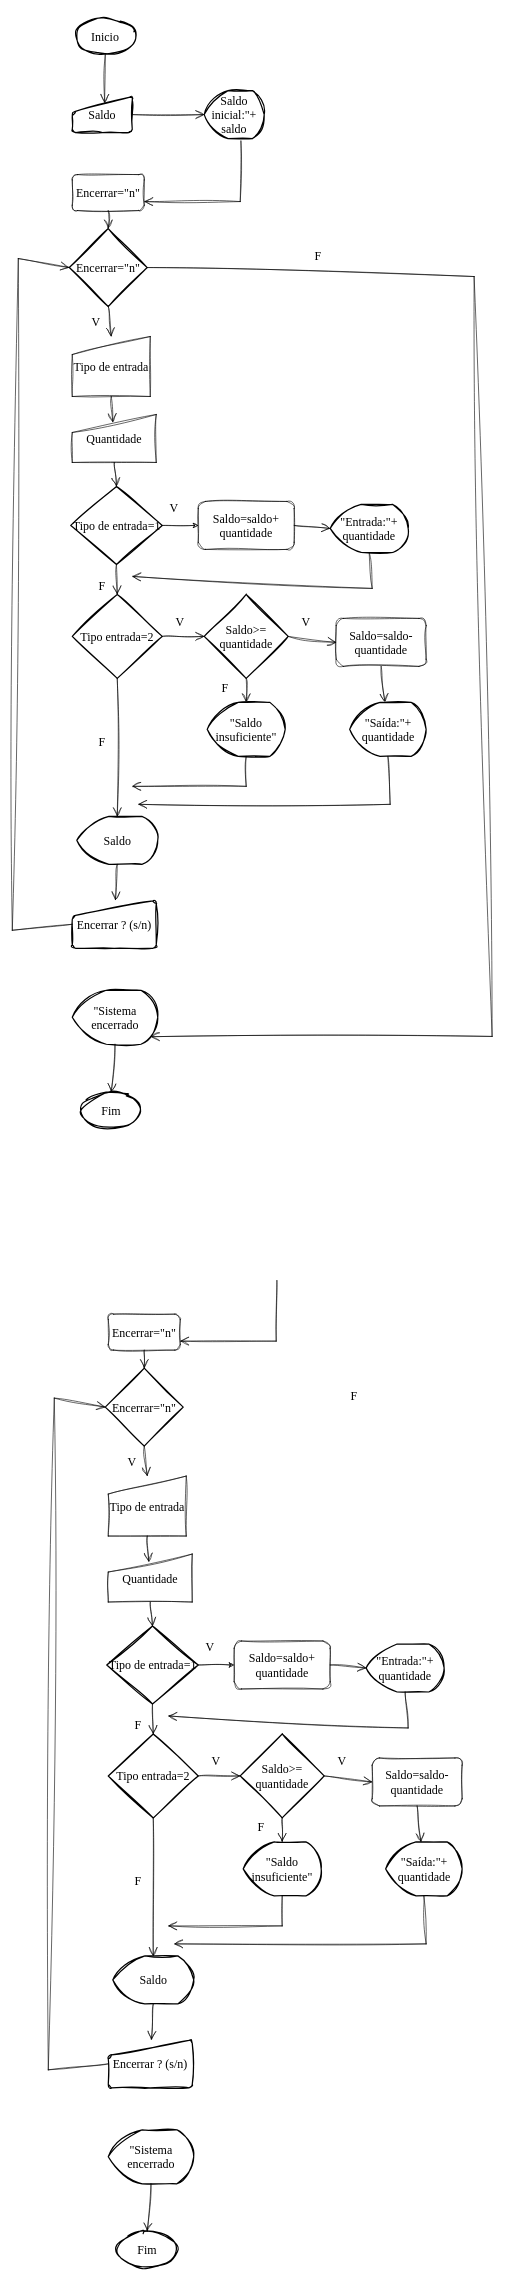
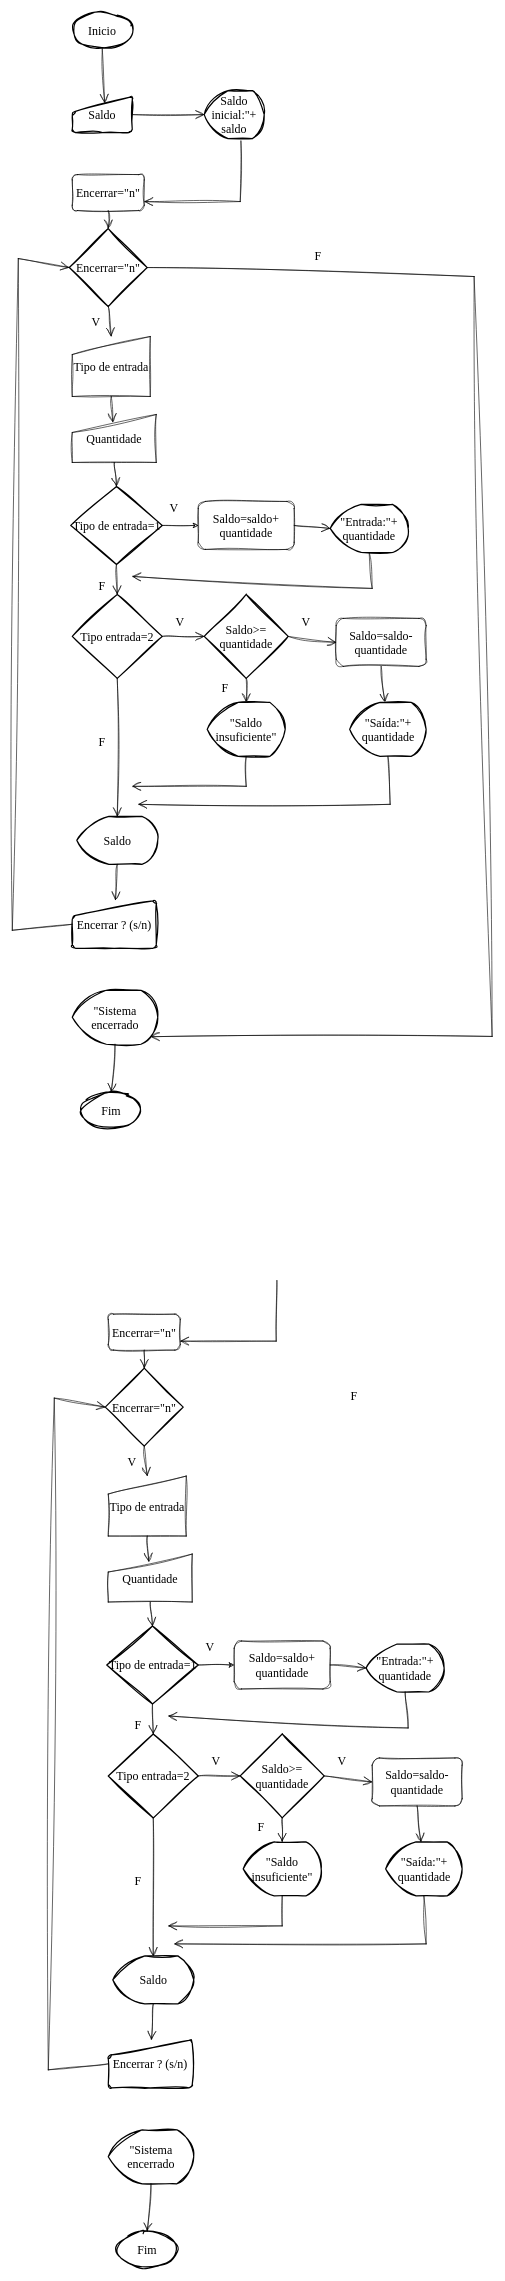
node "Inicio": moved (105, 36) -> (102, 30)
